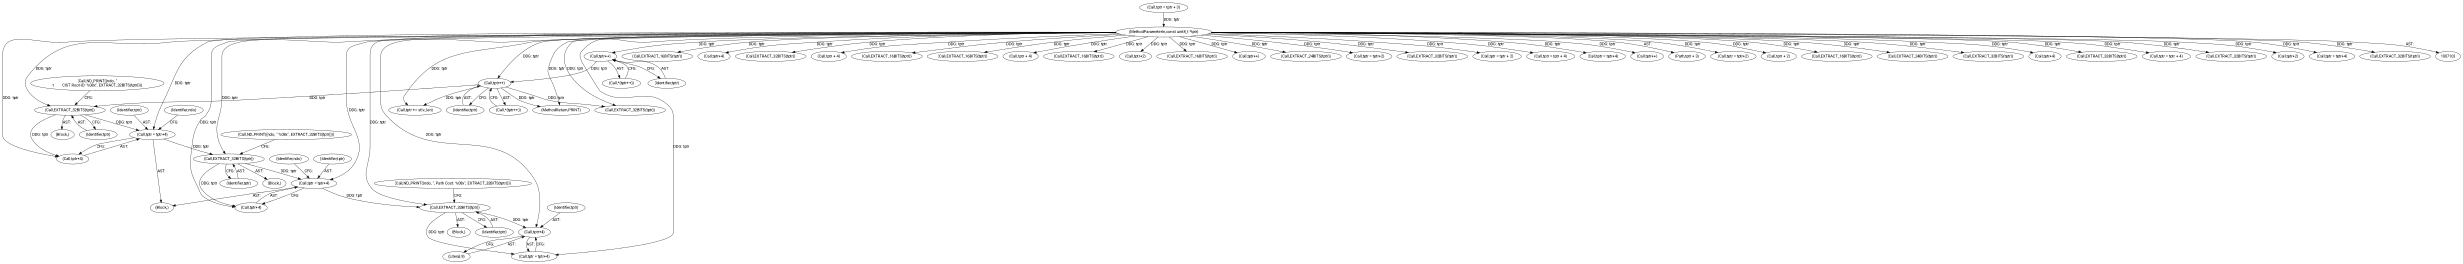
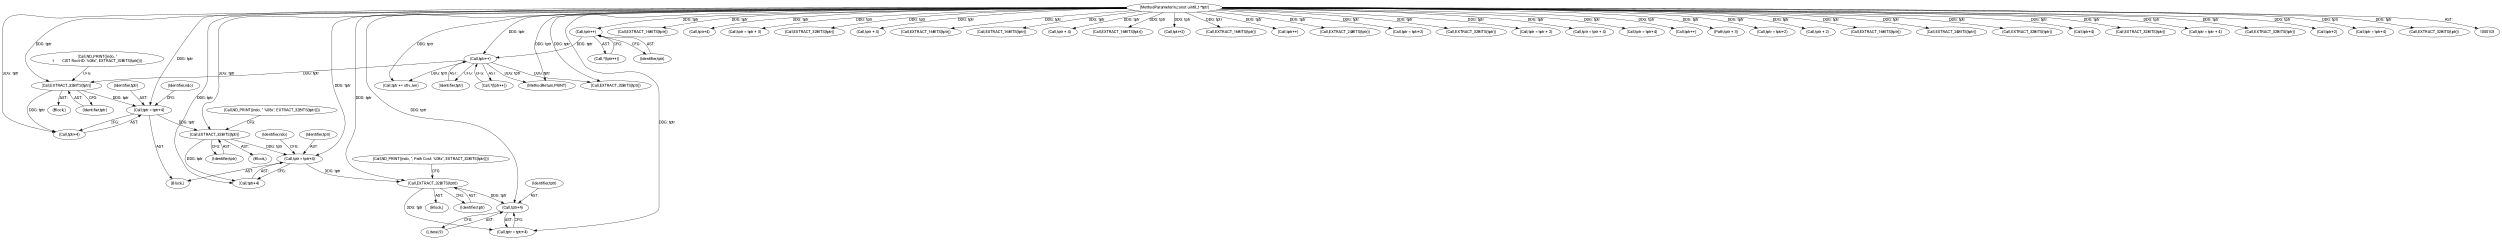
edge "(Call,tptr = tptr + 3)" -> "(MethodParameterIn,const uint8_t *tptr)": reversed
edge "(MethodParameterIn,const uint8_t *tptr)" -> "(Path,tptr + 3)": label "AST: " -> "DDG: tptr"
node "1007103": label "1007103" -> "1000103"
